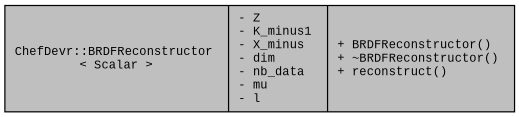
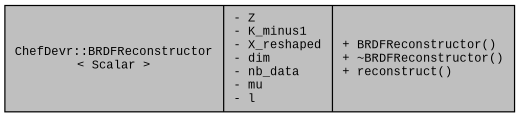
node "ChefDevr::BRDFReconstructor": text "- X_minus" -> "- X_reshaped"
